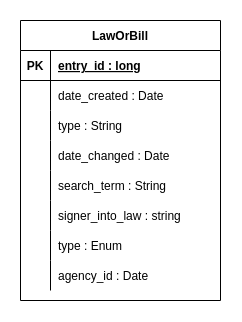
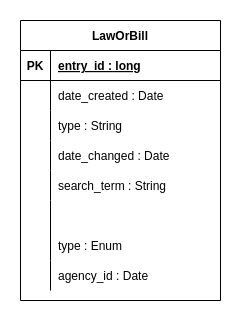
node "signer_into_law : string": removed
